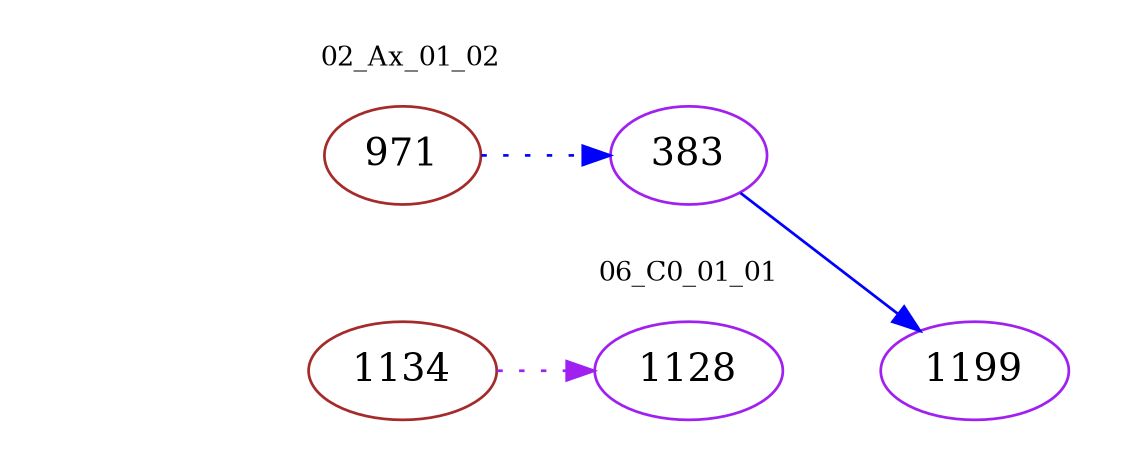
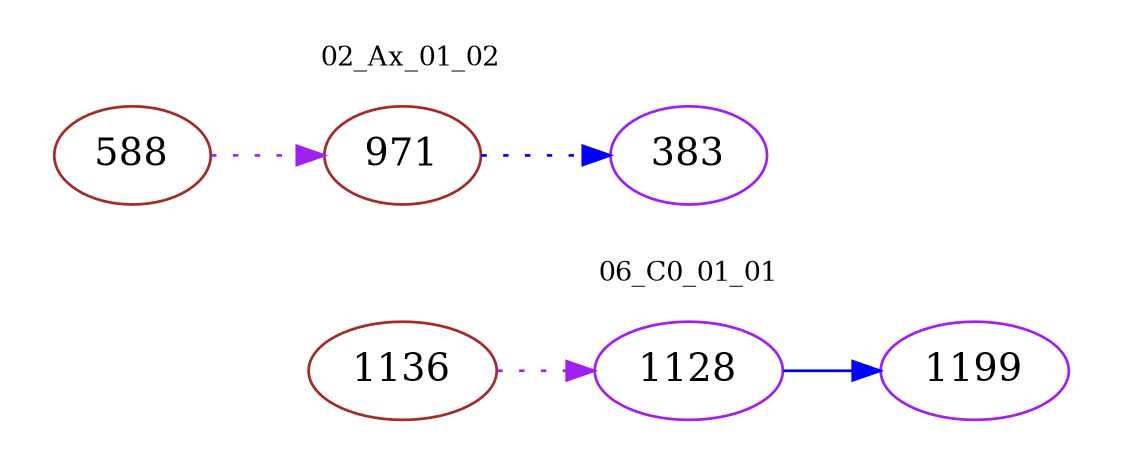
node "588": added
edge "383" -> "1199": now "1128" -> "1199"
node "1134": label "1134" -> "1136"
